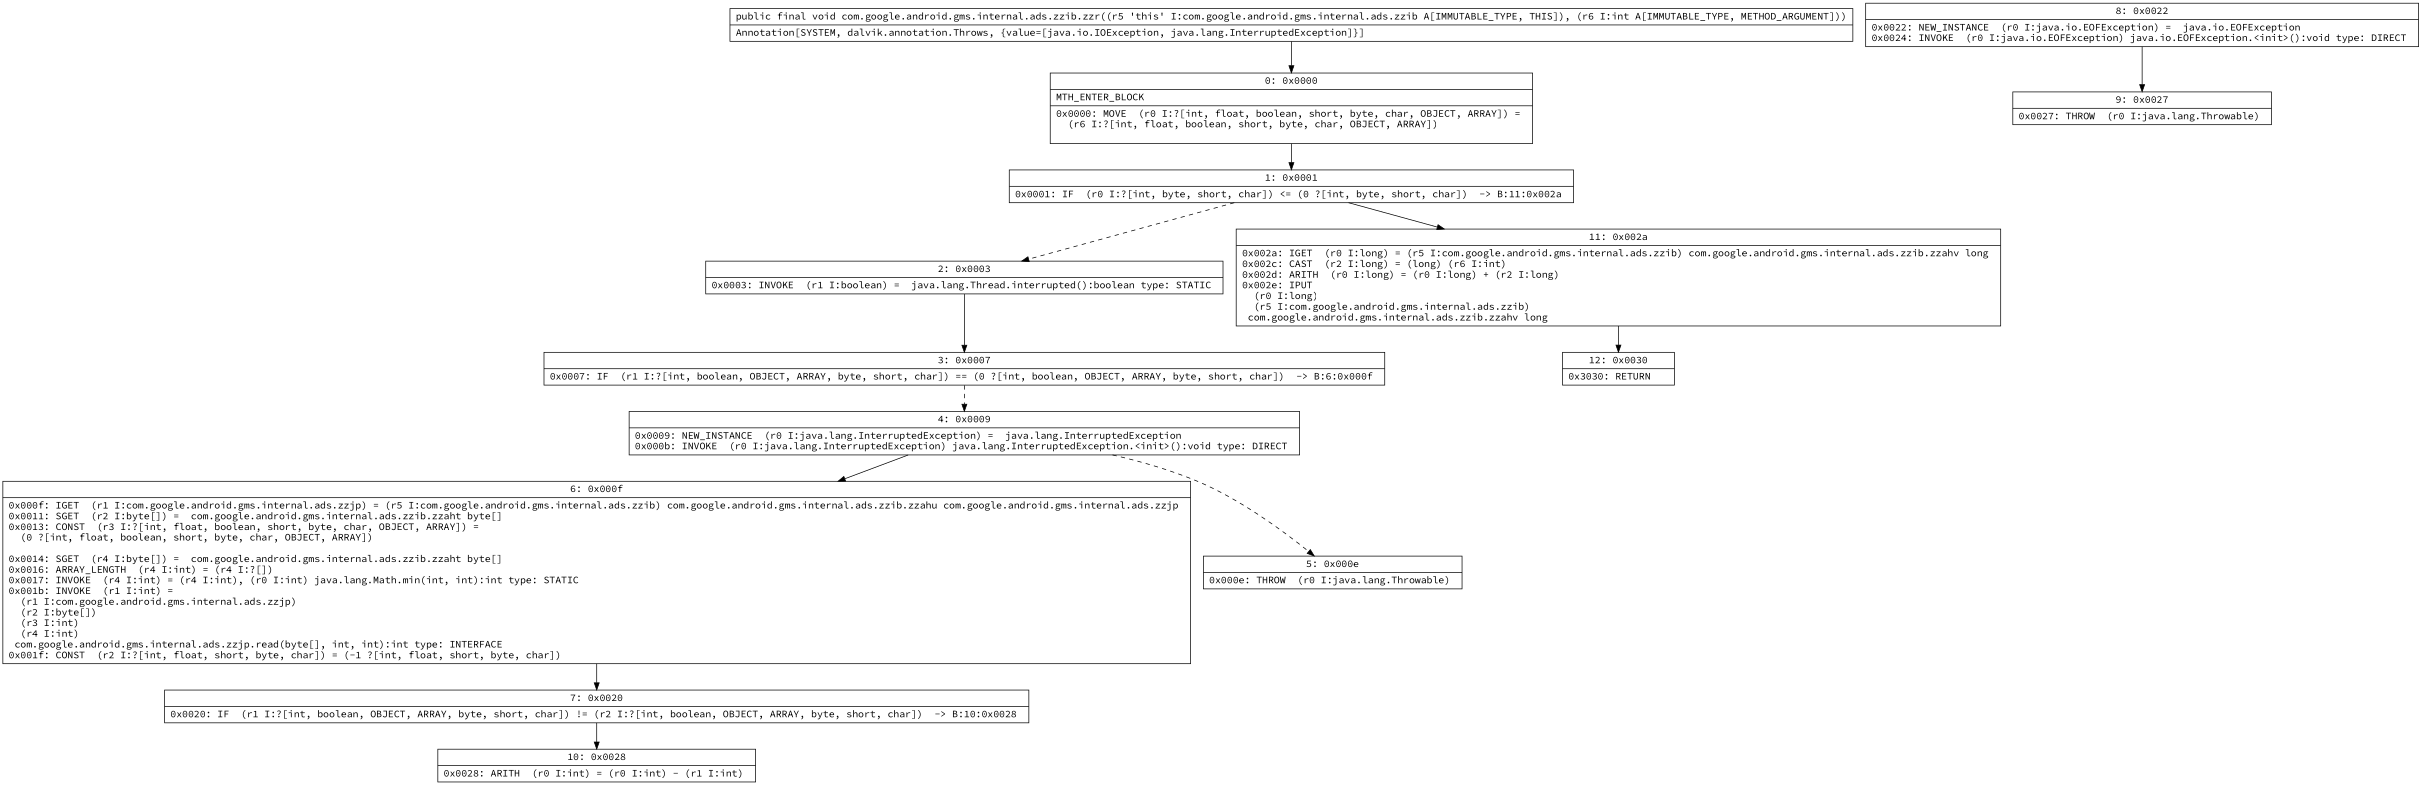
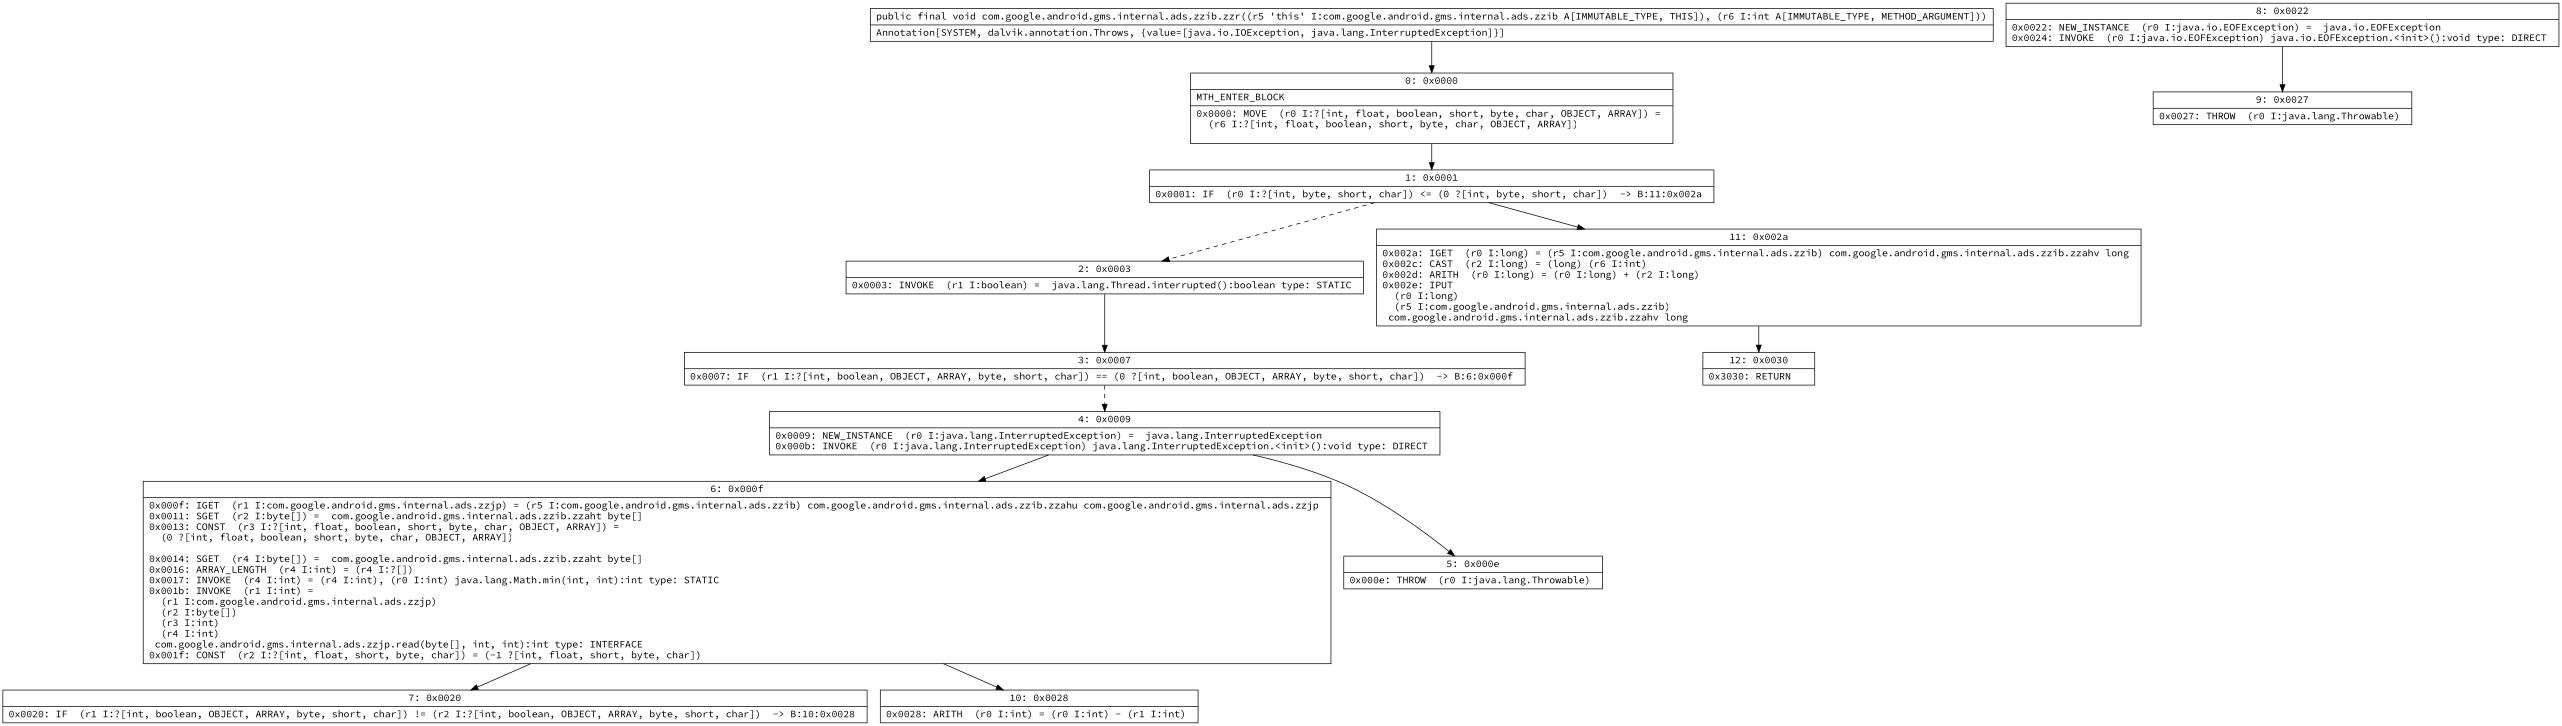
edge "4: 0x0009" -> "5: 0x000e": style dashed -> solid
edge "7: 0x0020" -> "10: 0x0028": now "6: 0x000f" -> "10: 0x0028"
